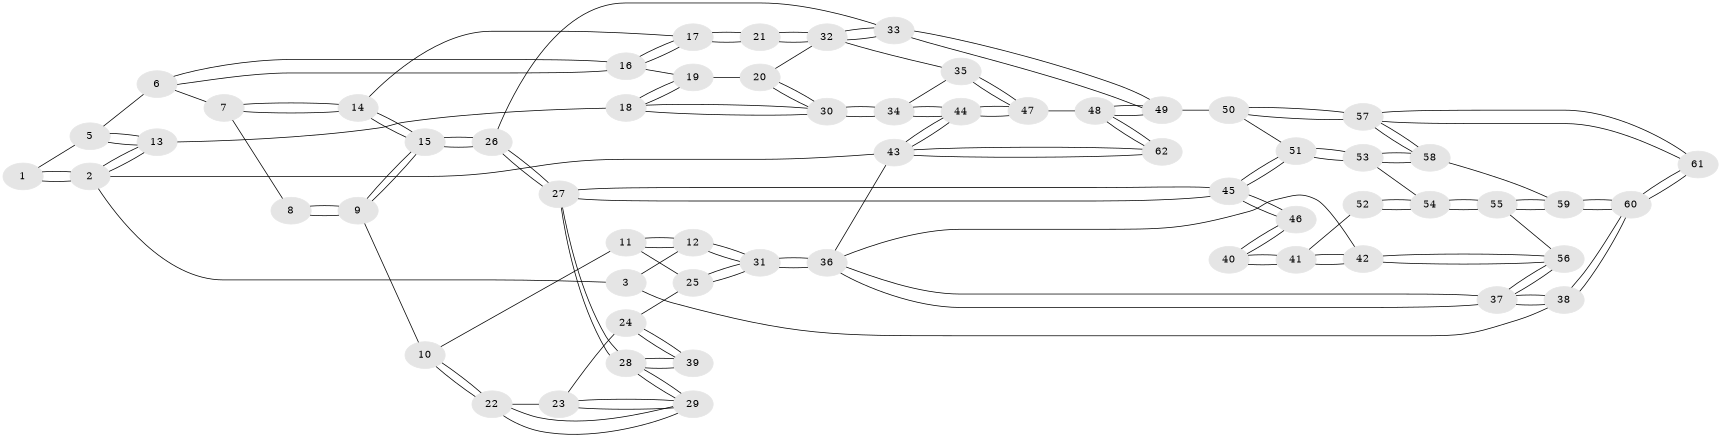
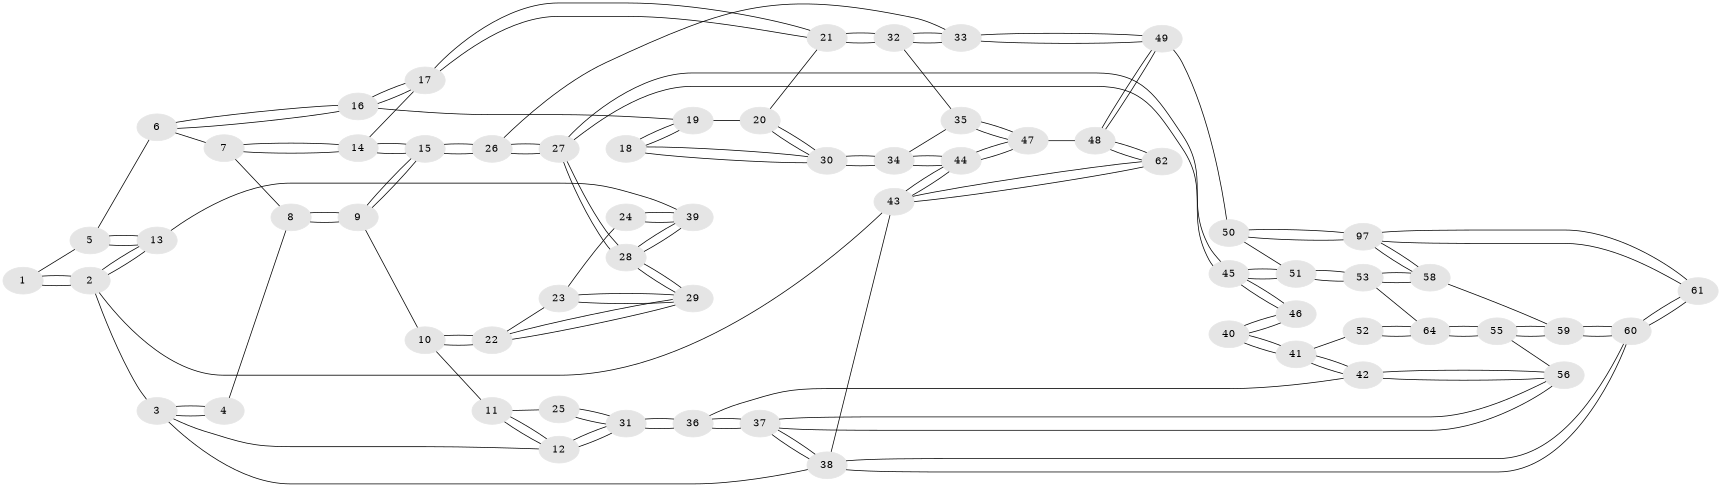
edge "32" -- "20": now "21" -- "20"
node "57": label "57" -> "97"
edge "18" -- "13": now "39" -- "13"
node "54": label "54" -> "64"
edge "43" -- "36": now "43" -- "38"
edge "25" -- "24": removed
node "4": added
